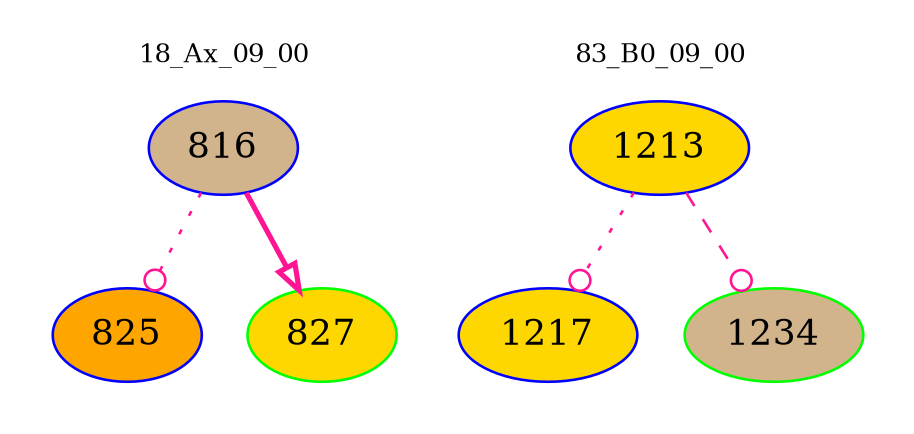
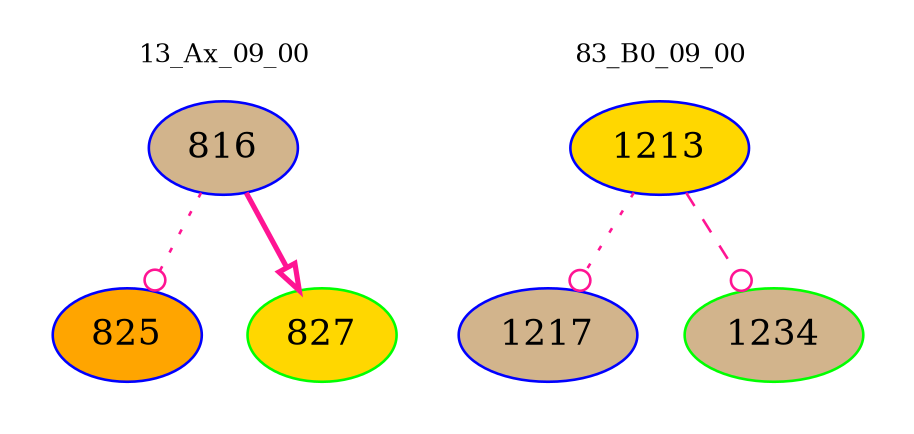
cluster "18_Ax_09_00": label "18_Ax_09_00" -> "13_Ax_09_00"
node "1217": fillcolor gold -> tan
